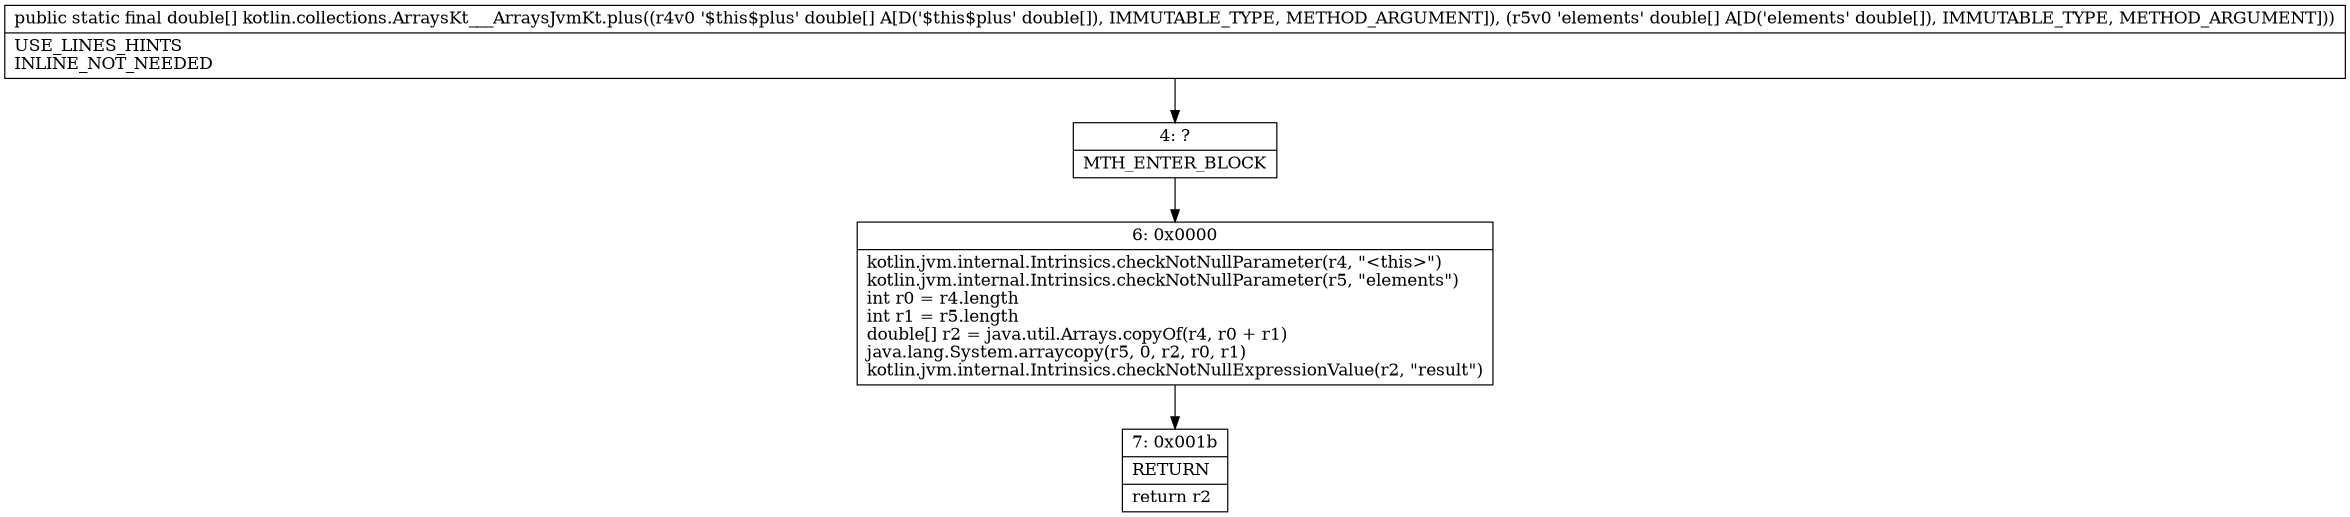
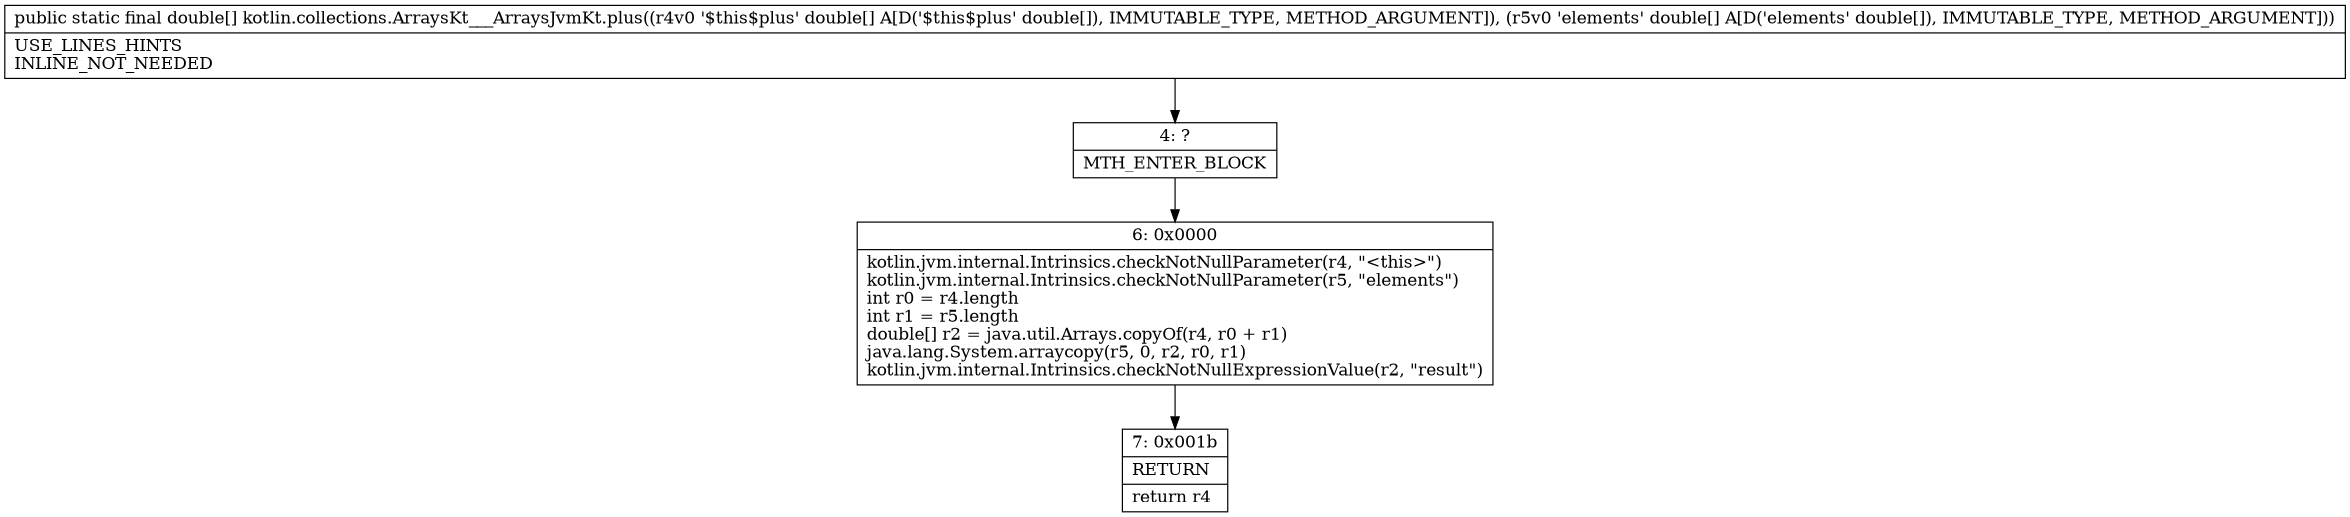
node "7: 0x001b": text "return r2" -> "return r4"
